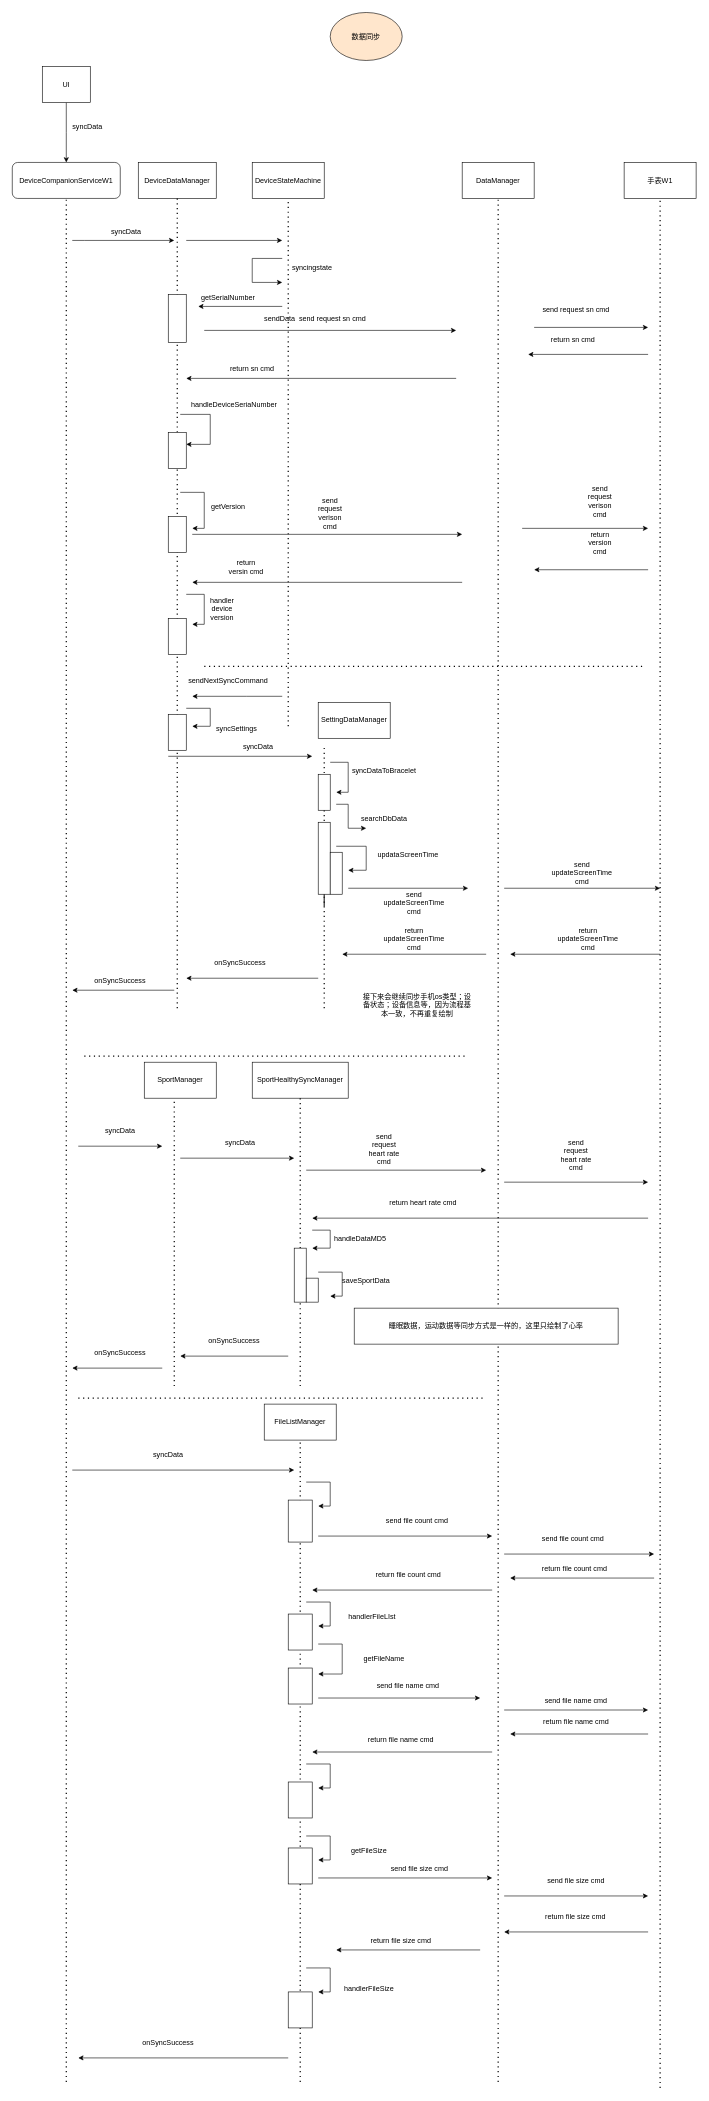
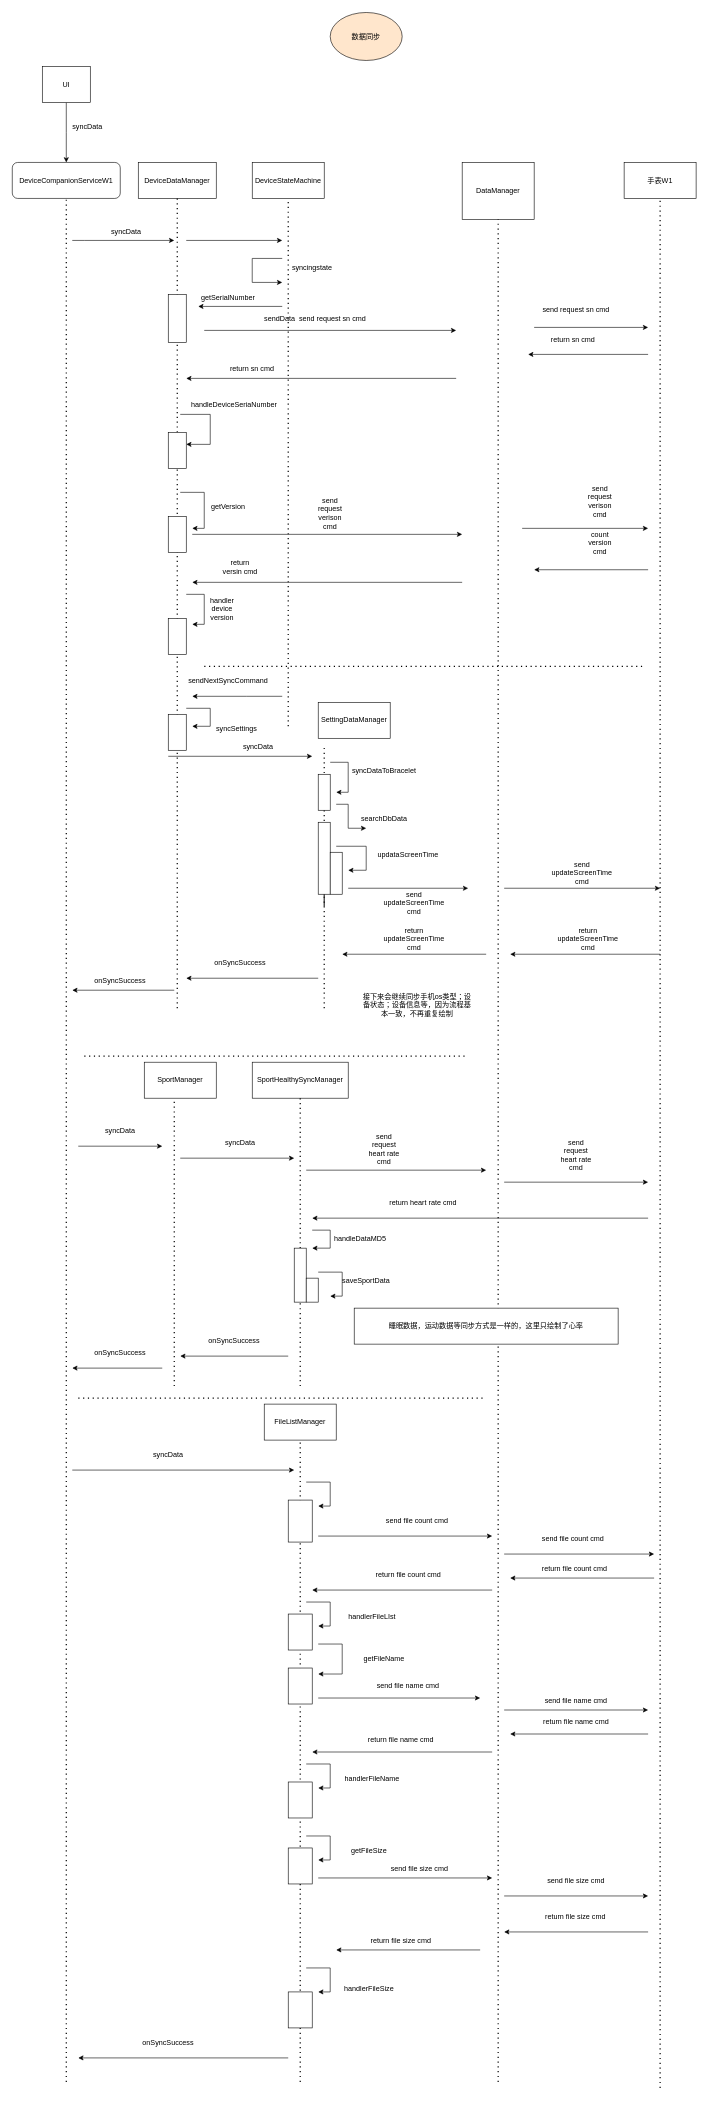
node "DataManager": size 72x36 -> 72x57
node "return version cmd": label "return version cmd" -> "count version cmd"
node "return versin cmd": moved (246, 567) -> (240, 567)
node "handlerFileName": added
